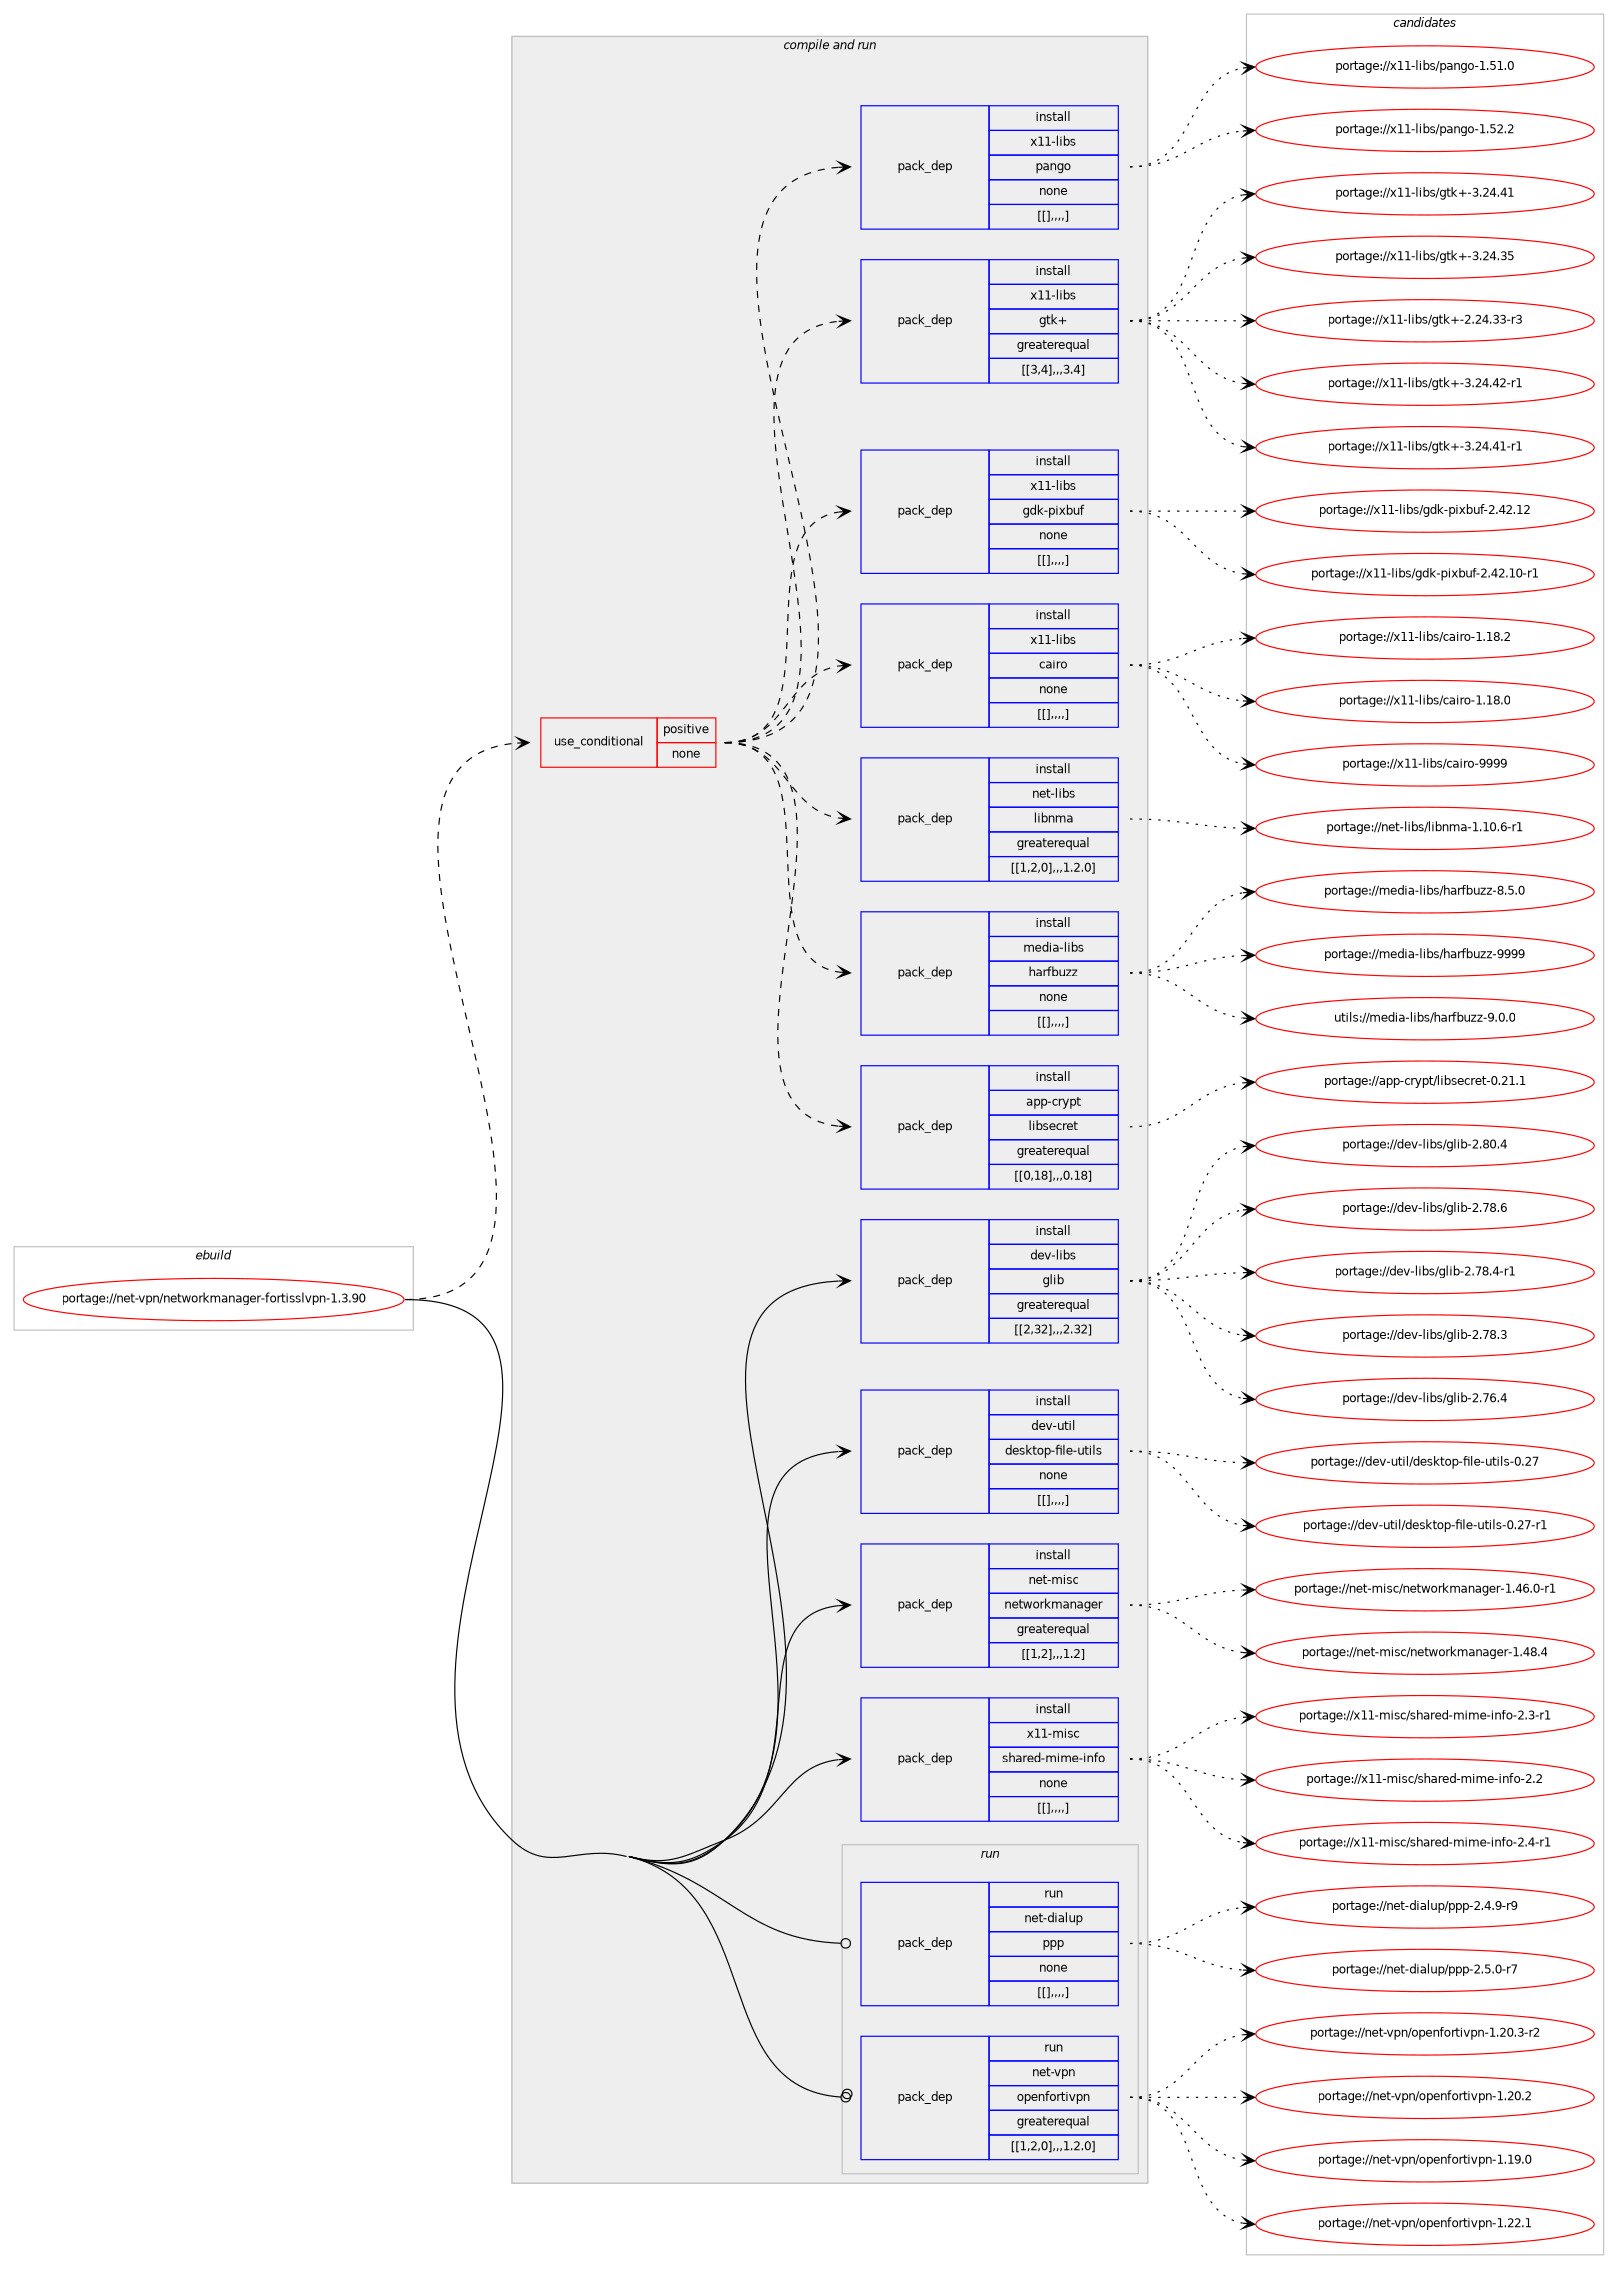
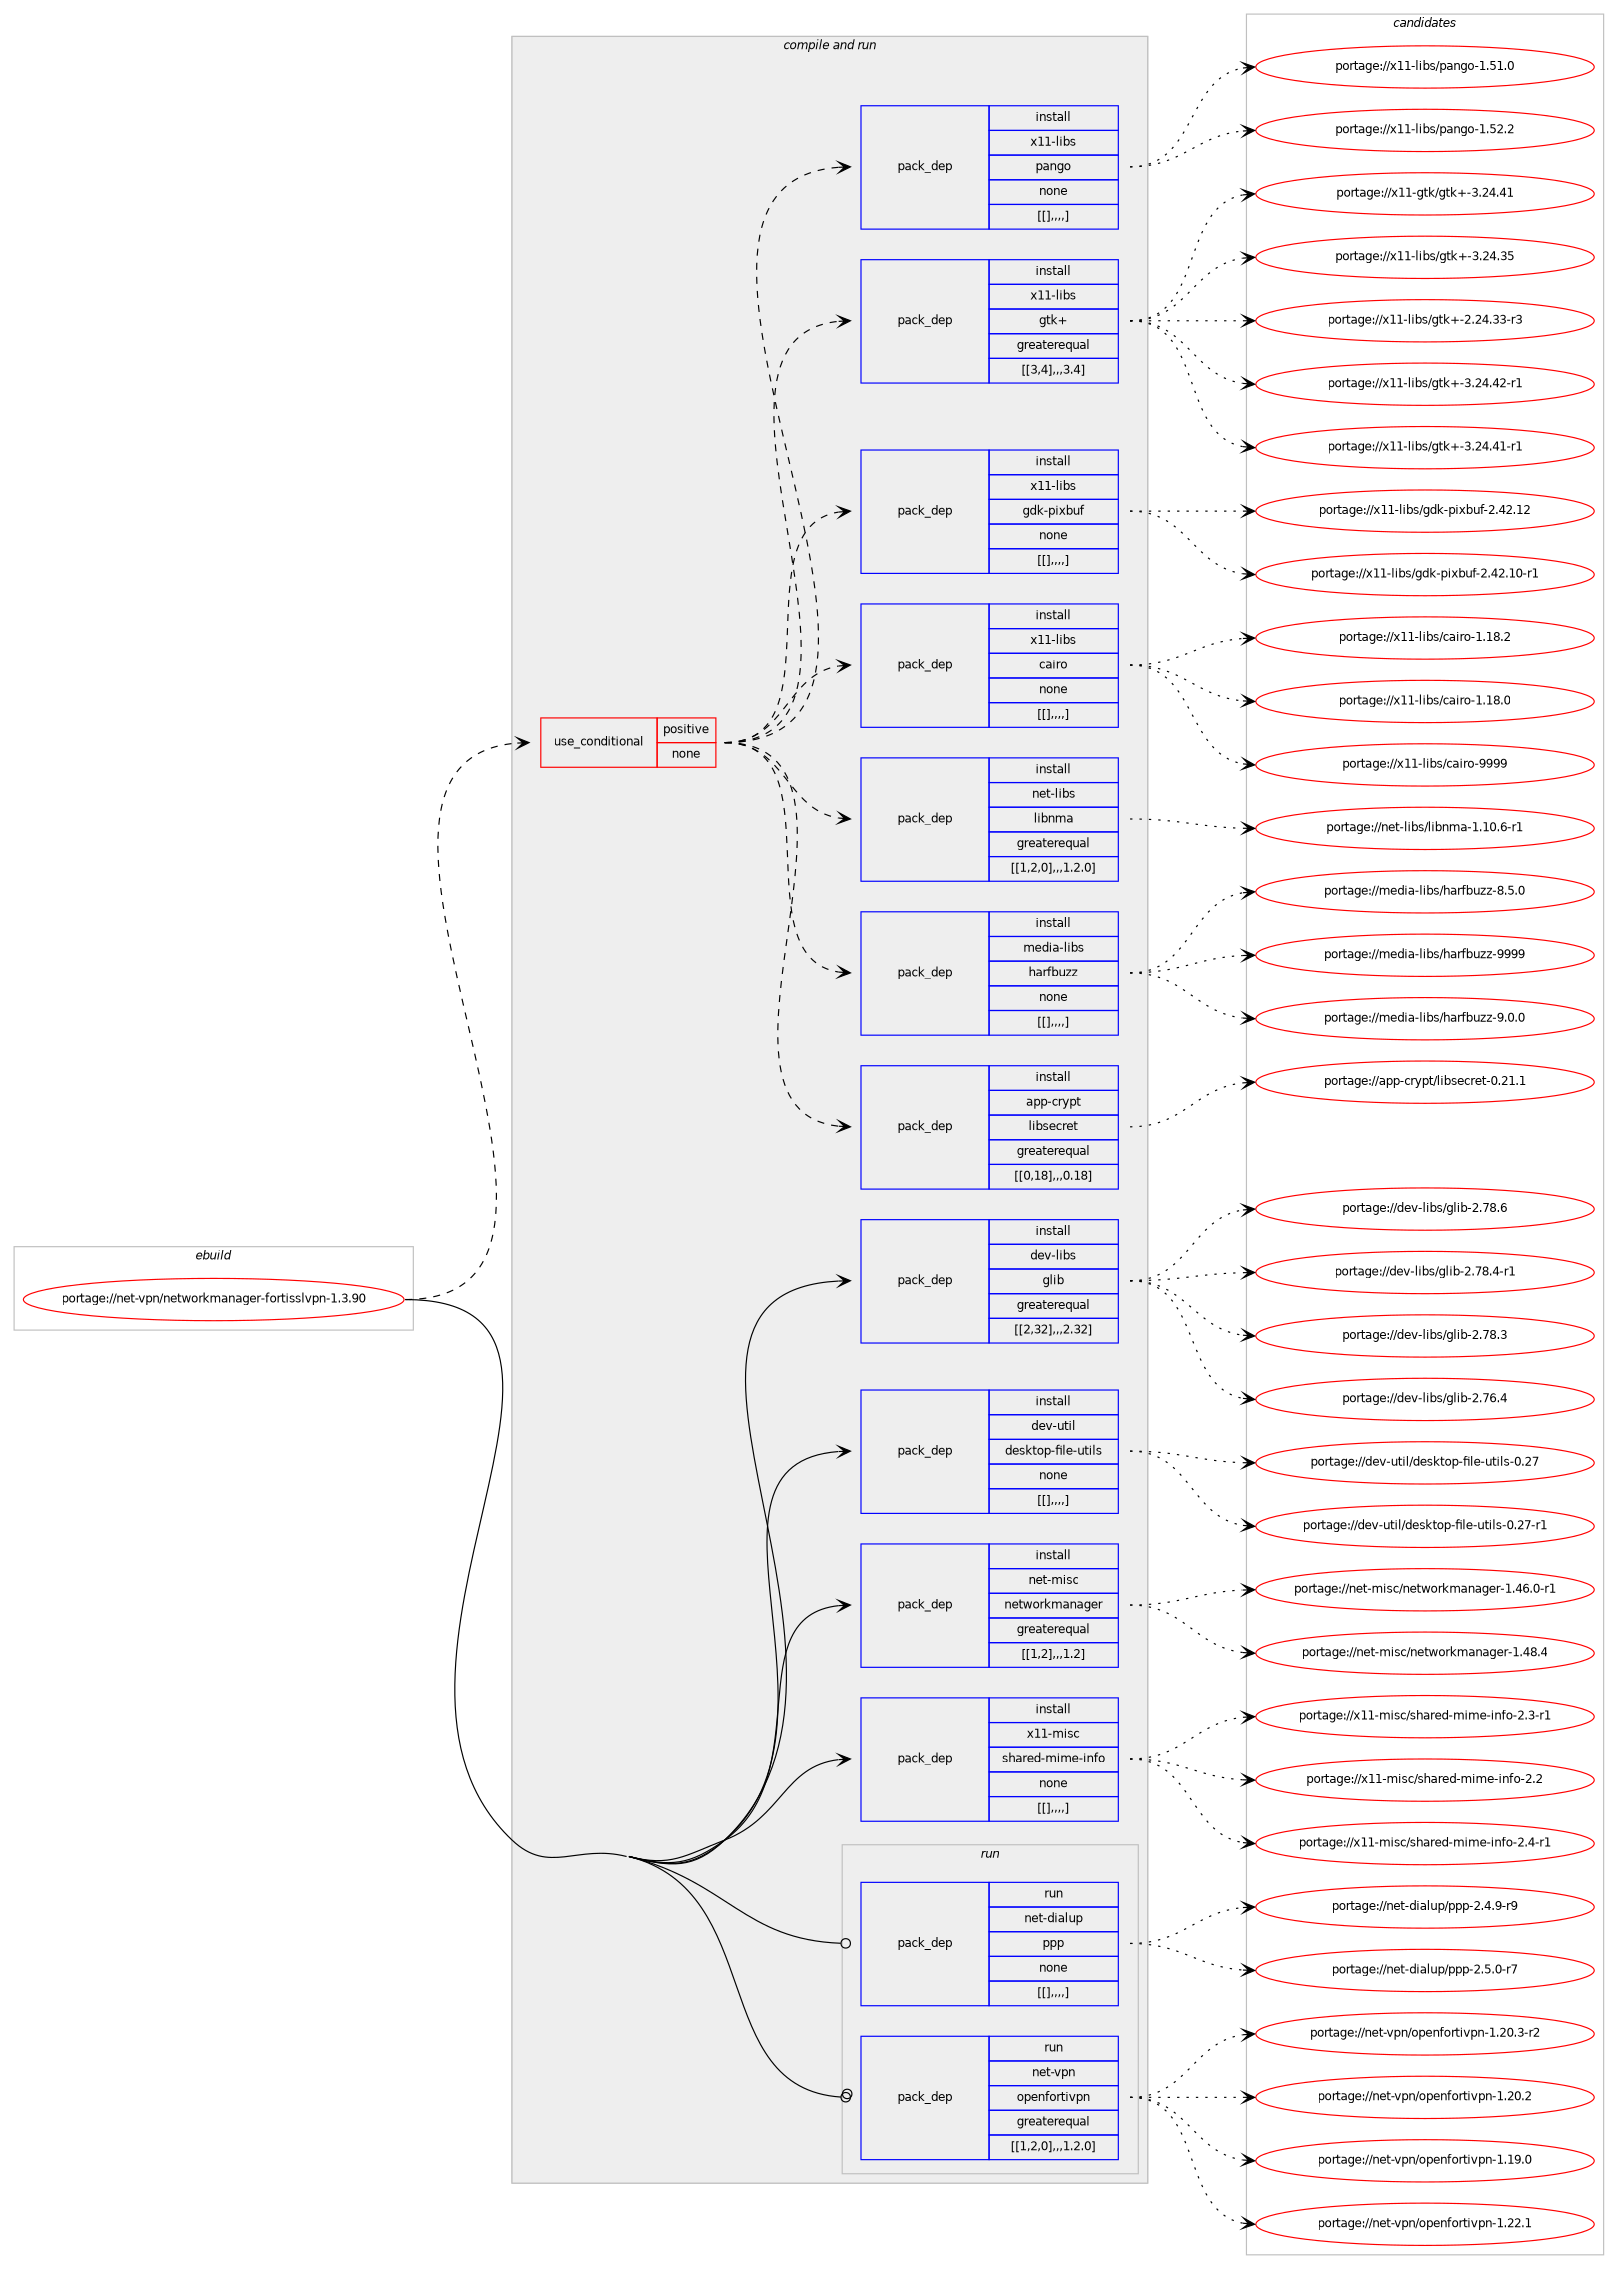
node "portage://x11-libs/gtk+-3.24.41": label "portage://x11-libs/gtk+-3.24.41" -> "portage://x11-gtk/gtk+-3.24.41"
node "utils://media-libs/harfbuzz-9.0.0": label "utils://media-libs/harfbuzz-9.0.0" -> "portage://media-libs/harfbuzz-9.0.0"
node "portage://dev-libs/glib-2.80.4": removed
